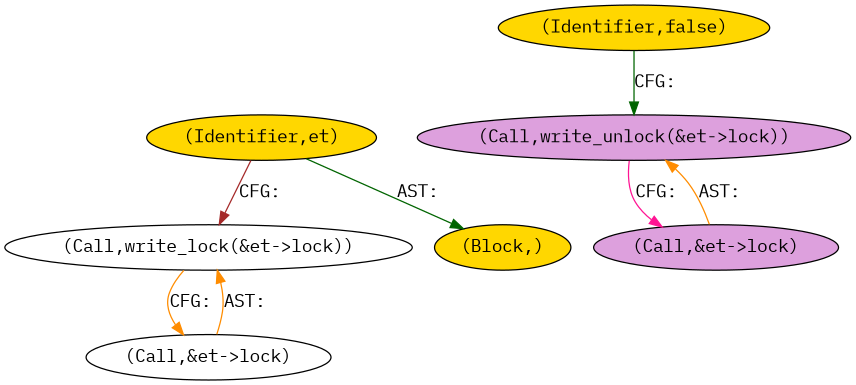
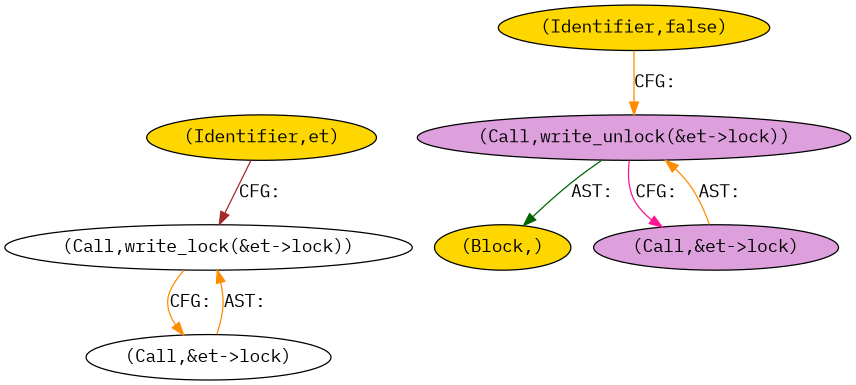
edge "(Identifier,false)" -> "(Call,write_unlock(&et->lock))": color darkgreen -> darkorange
edge "(Identifier,et)" -> "(Block,)": now "(Call,write_unlock(&et->lock))" -> "(Block,)"
